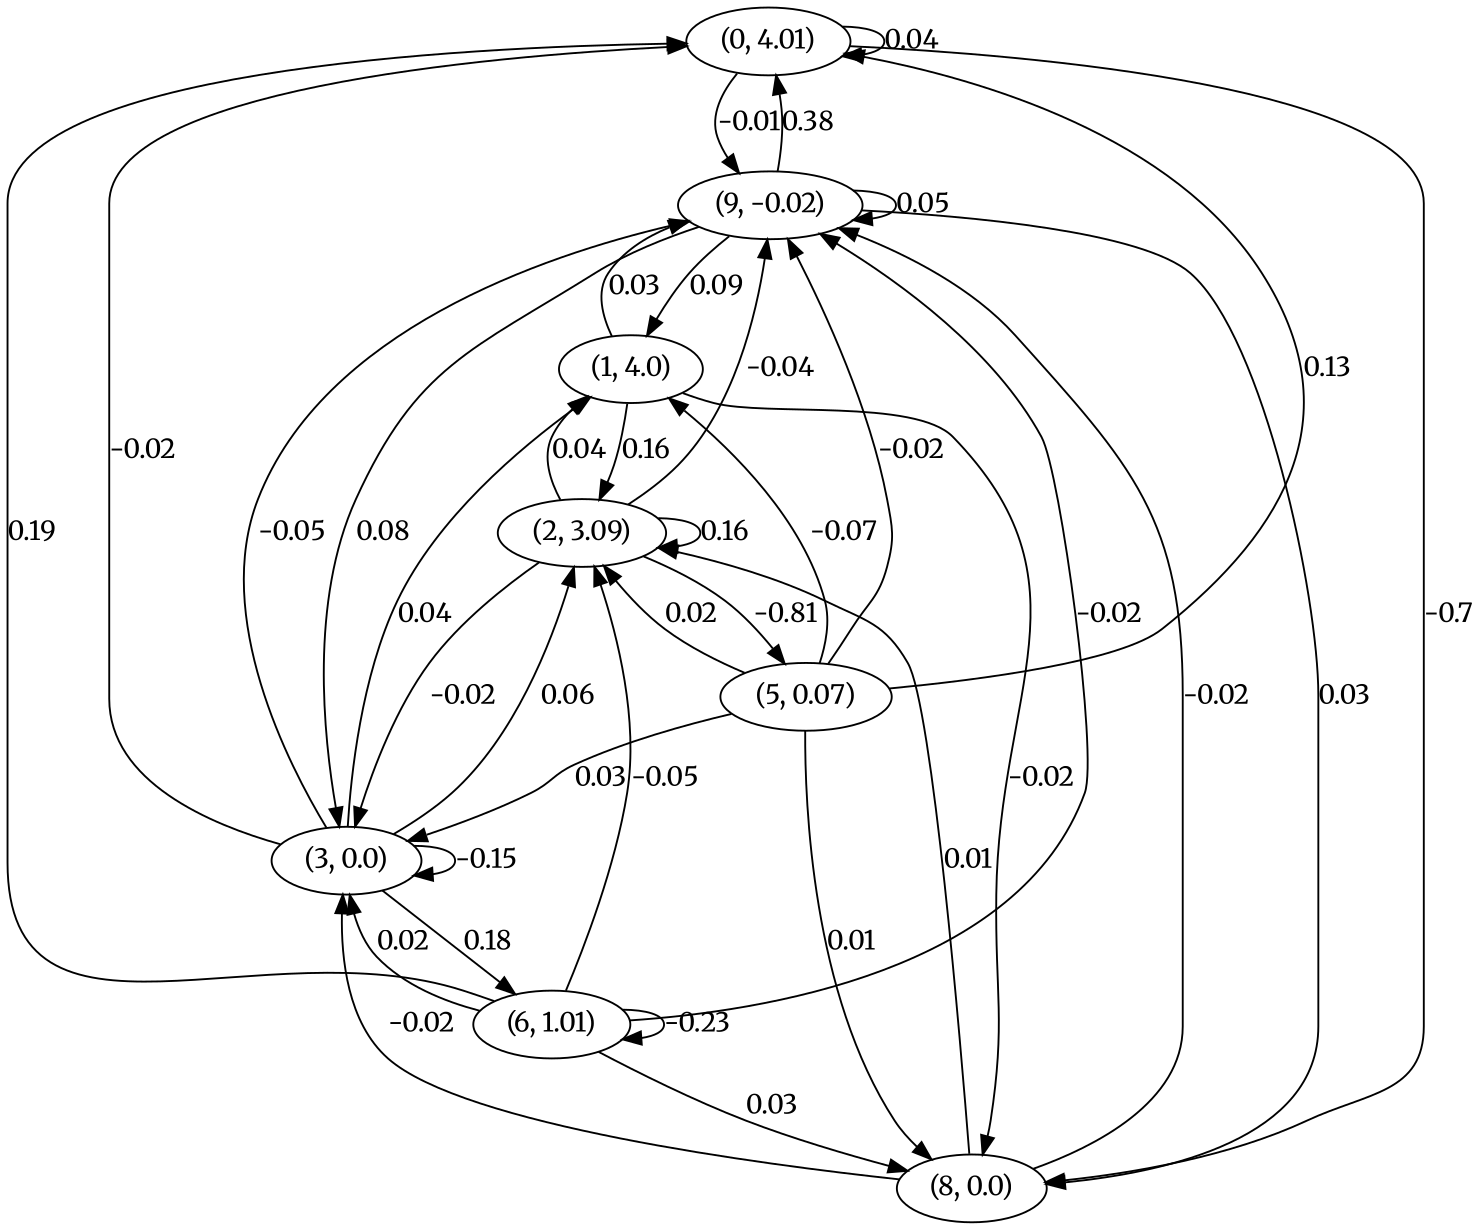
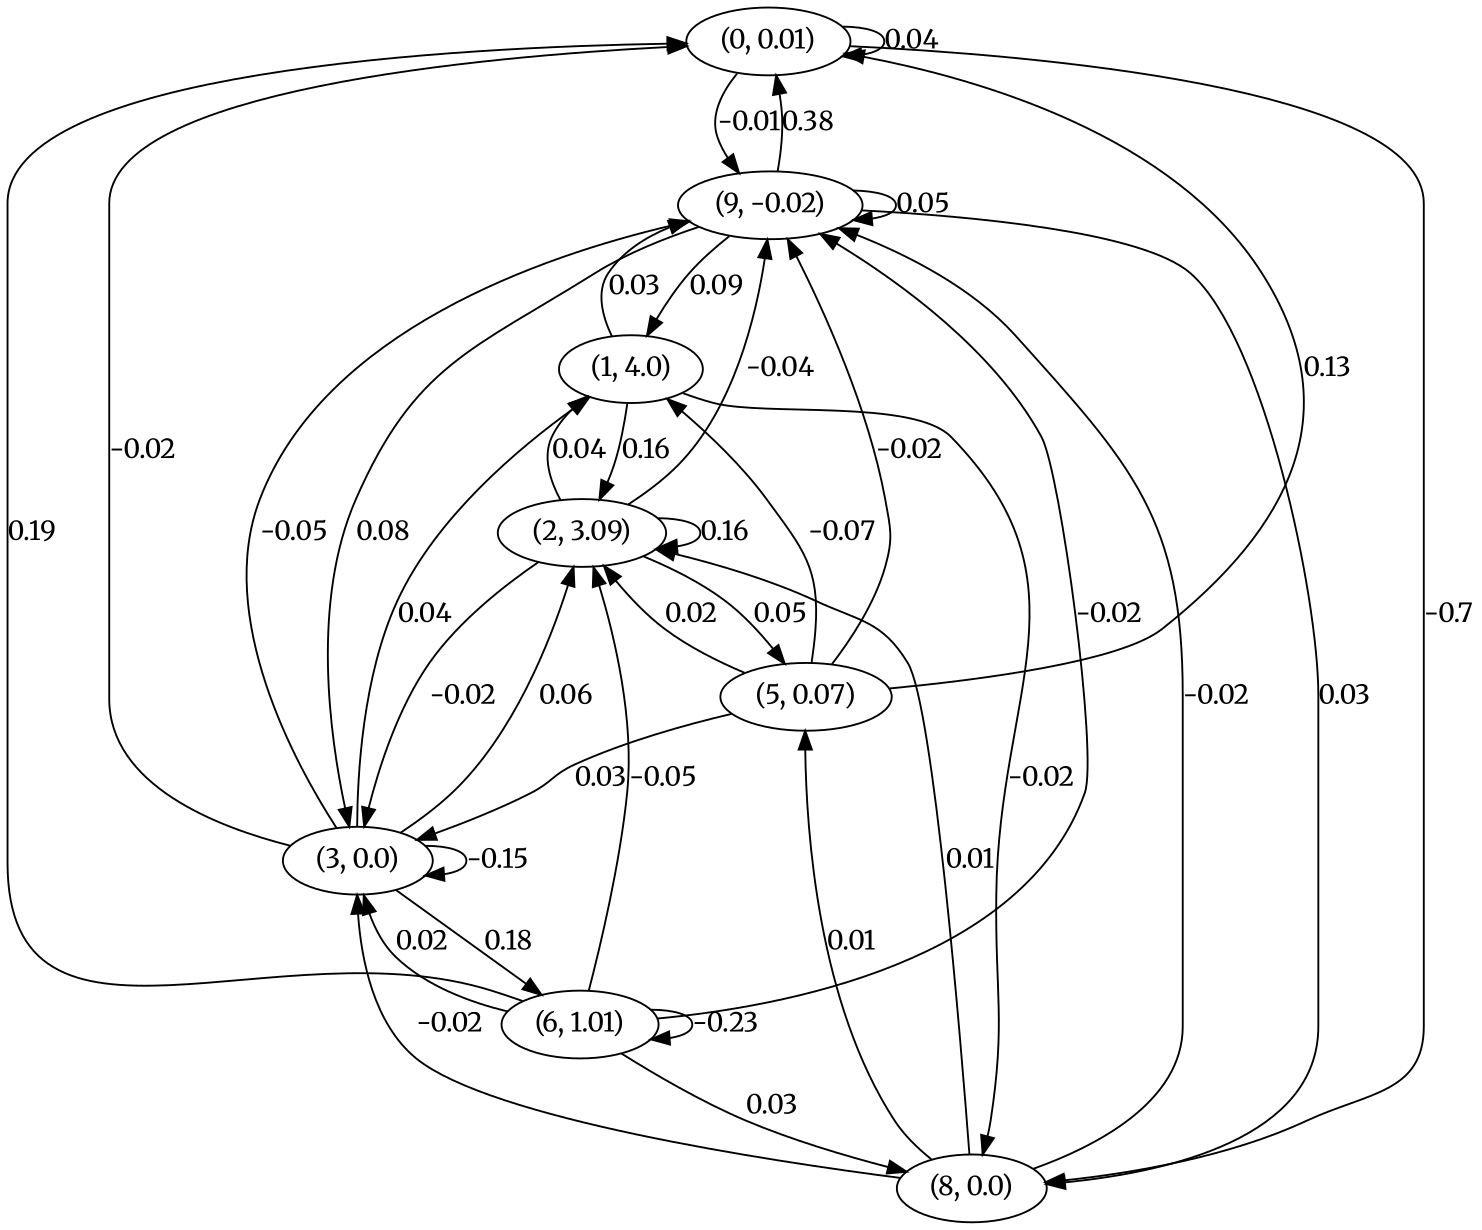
node "(0, 4.01)": label "(0, 4.01)" -> "(0, 0.01)"
edge "(2, 3.09)" -> "(5, 0.07)": label "-0.81" -> "0.05"
edge "(5, 0.07)" -> "(8, 0.0)": reversed
